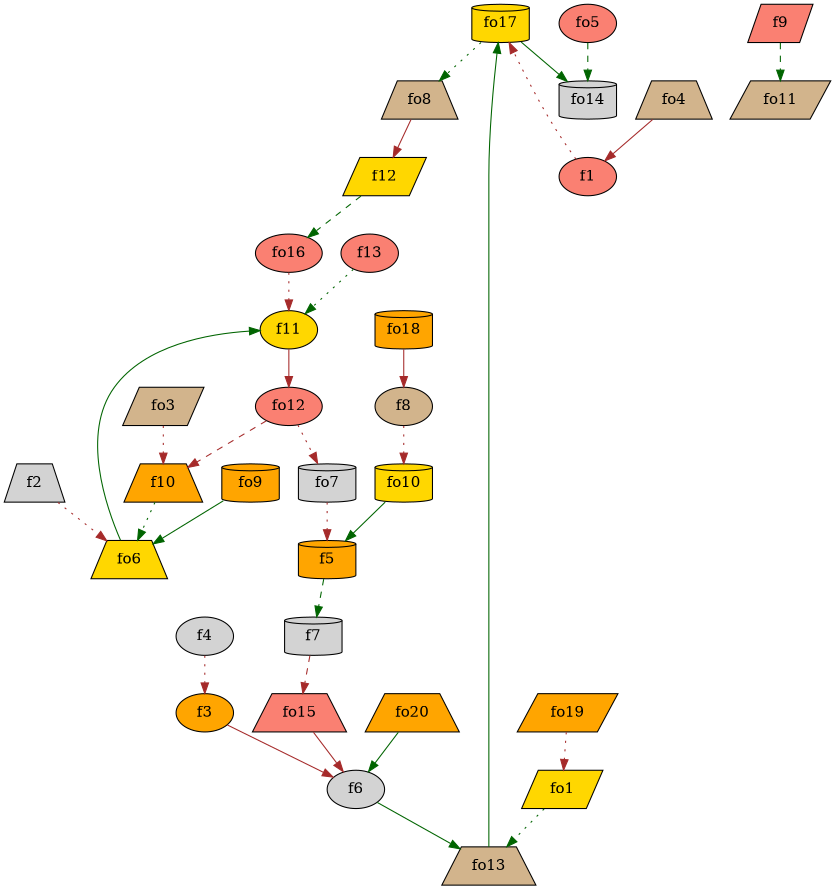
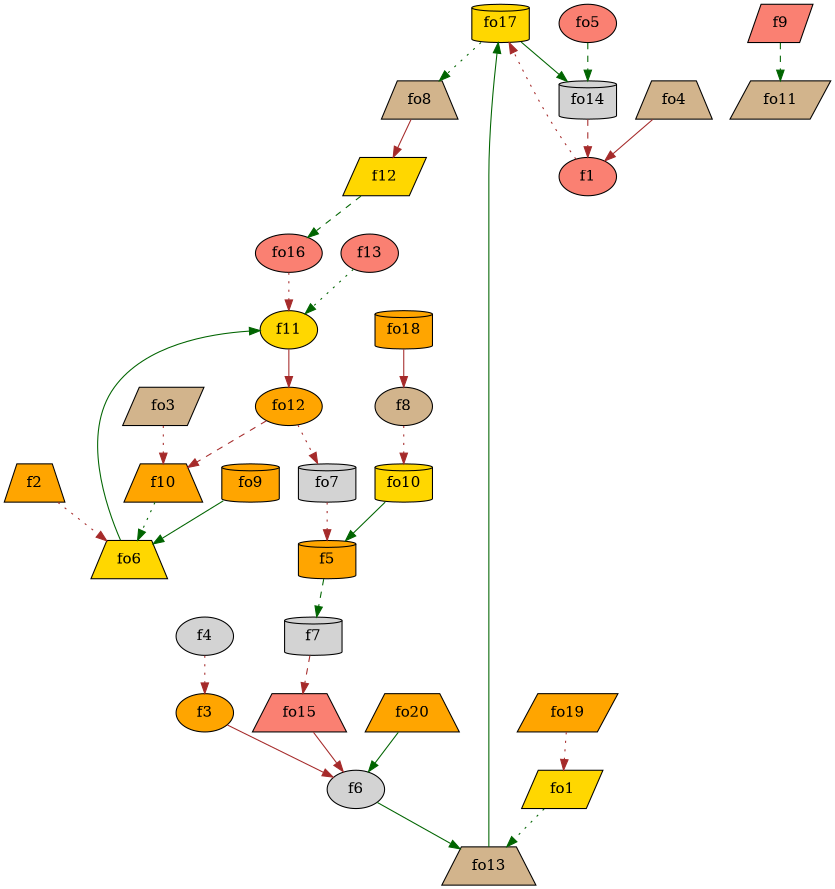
edge "fo14" -> "f1": added
node "fo12": fillcolor salmon -> orange
node "f2": fillcolor lightgrey -> orange
